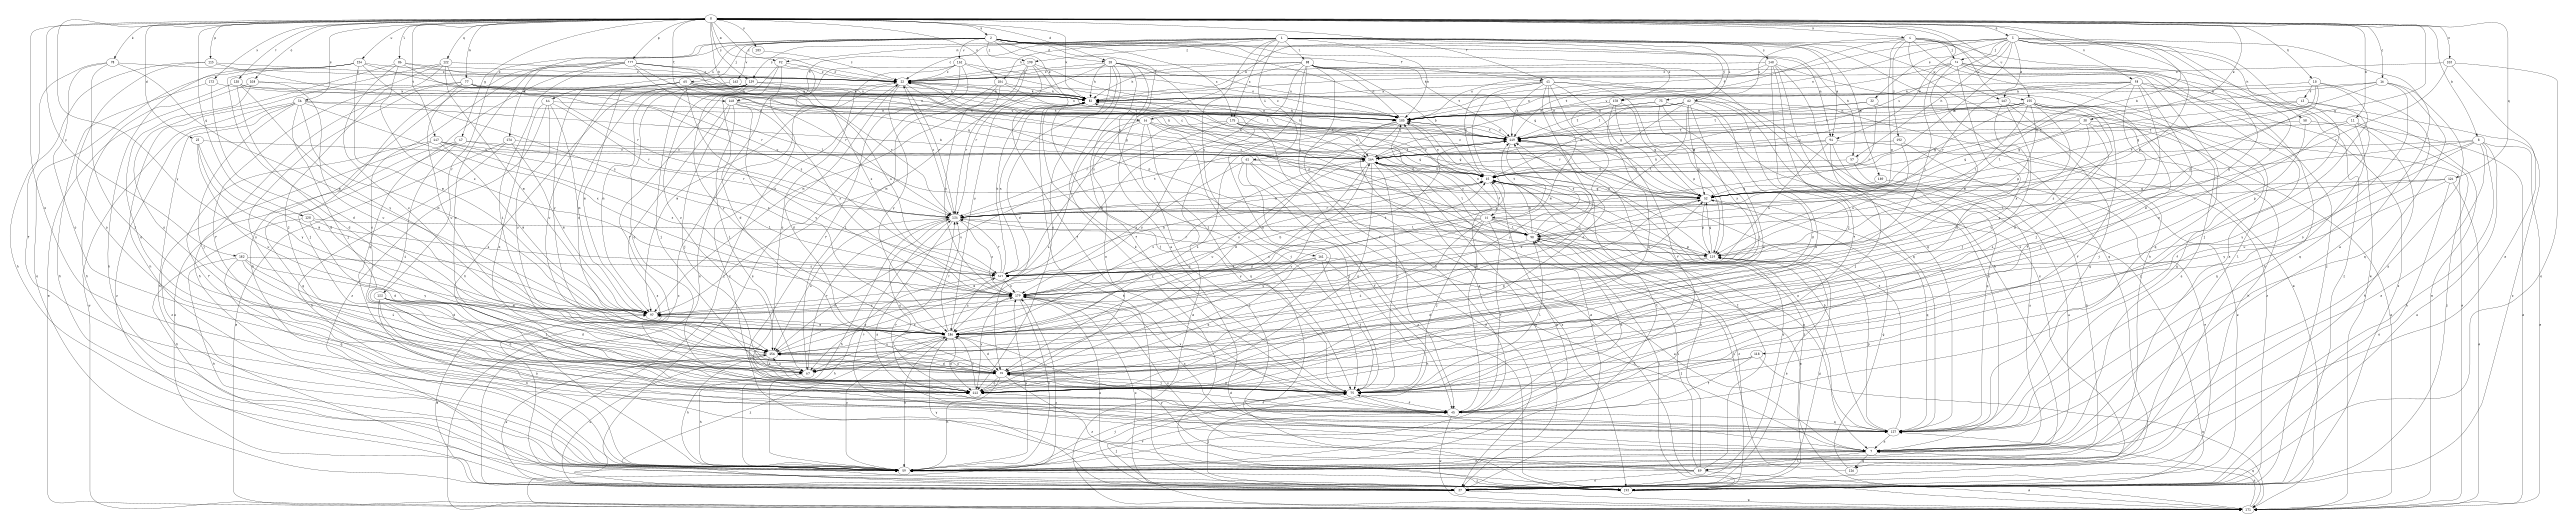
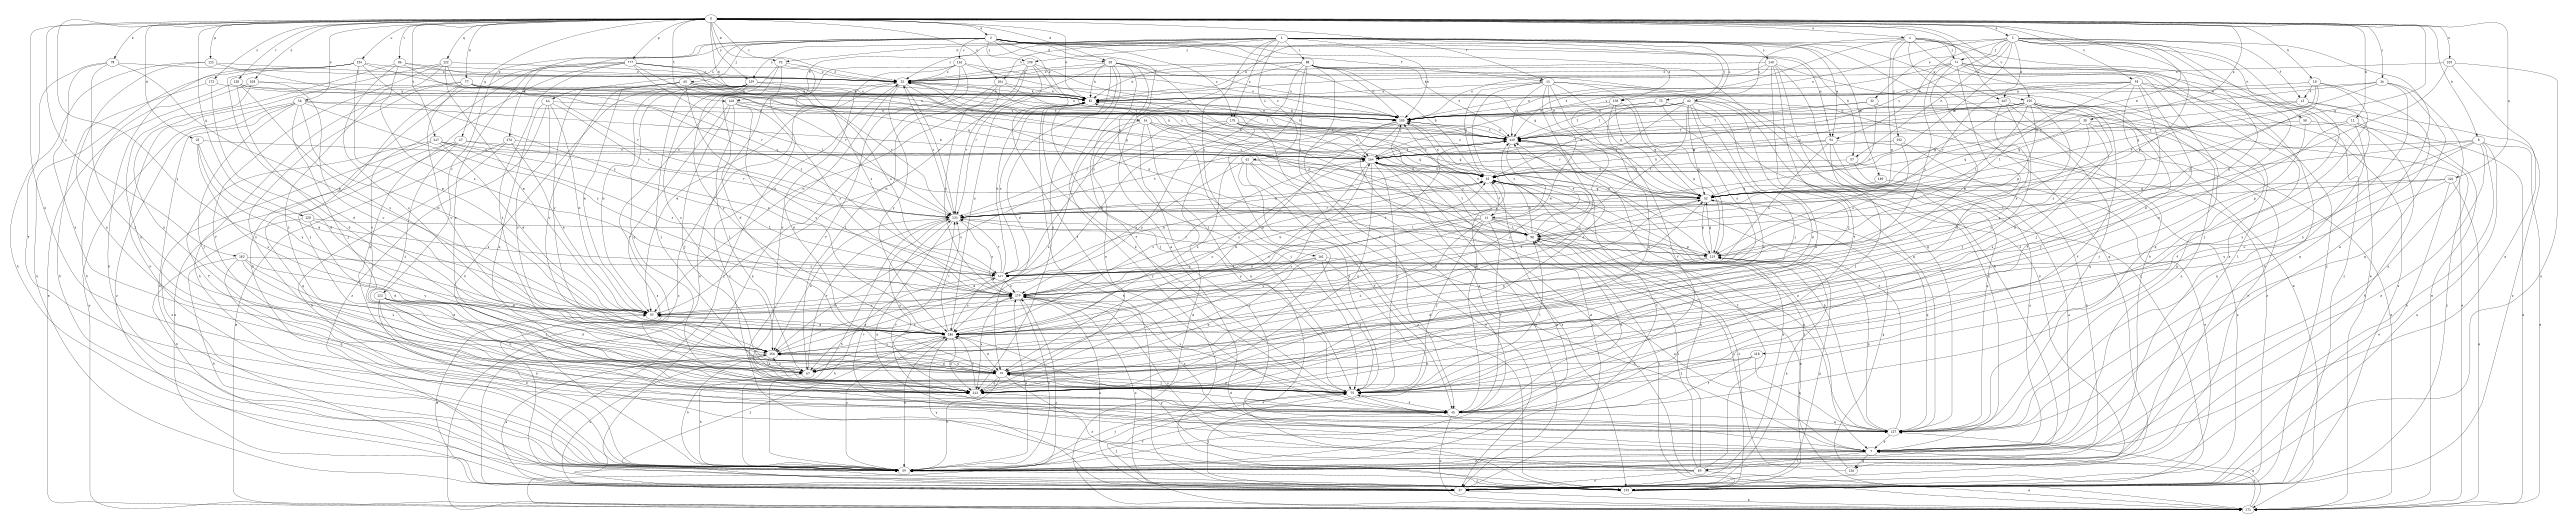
node "183": removed
node "163": removed
edge "3" -> "56": now "3" -> "43"
edge "73" -> "67": now "62" -> "67"
edge "118" -> "171": now "118" -> "127"
